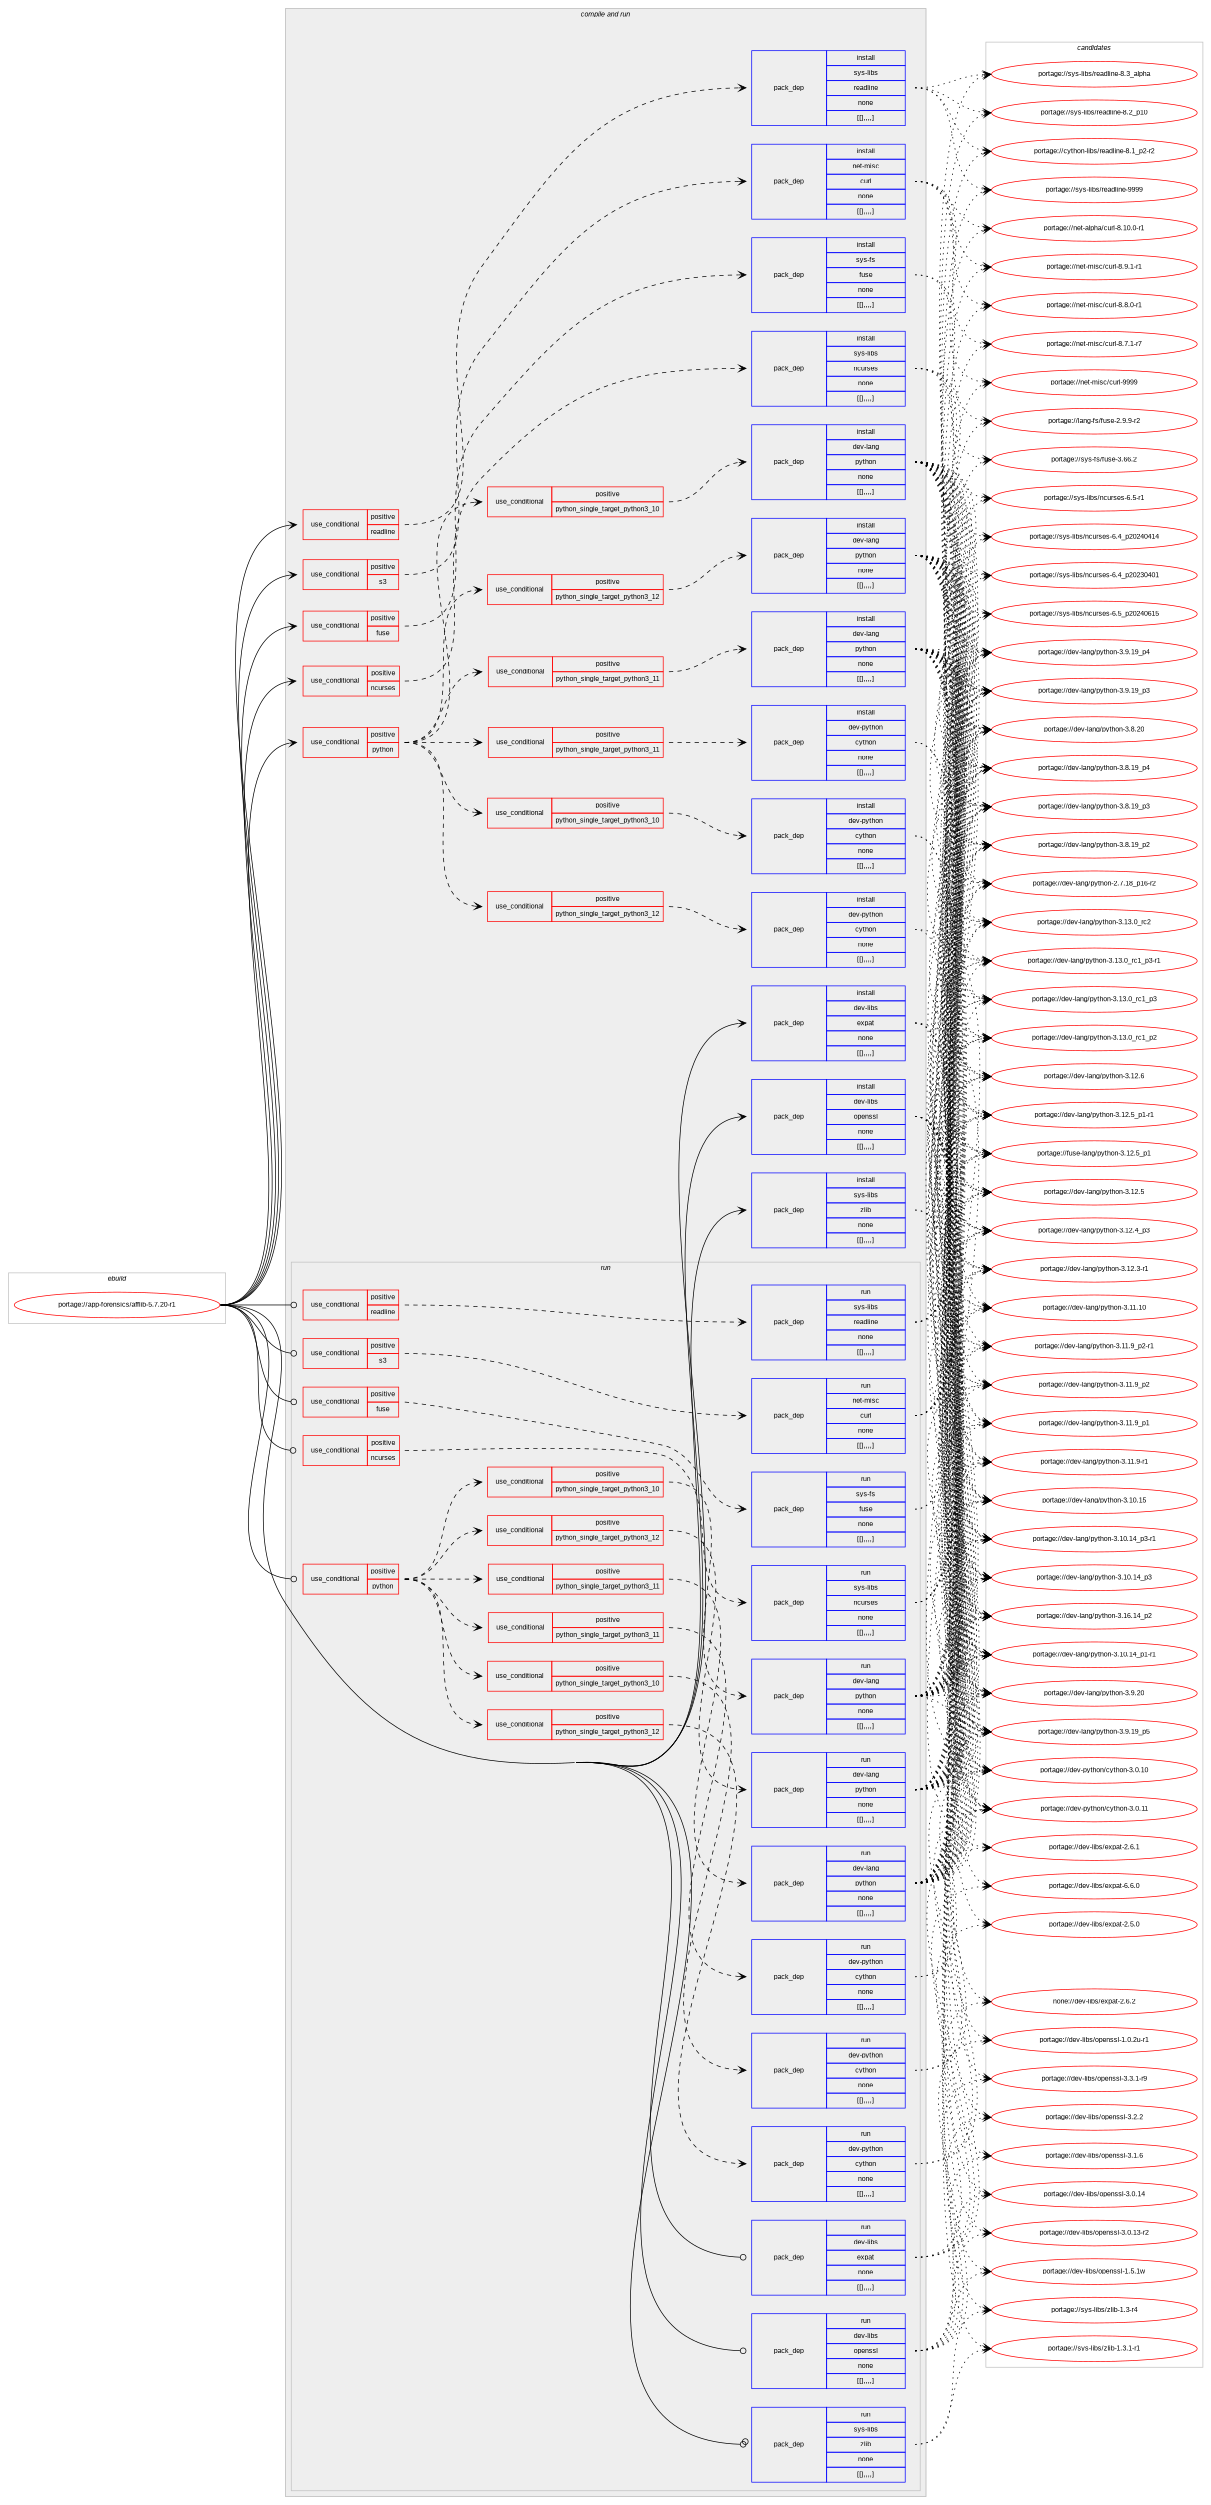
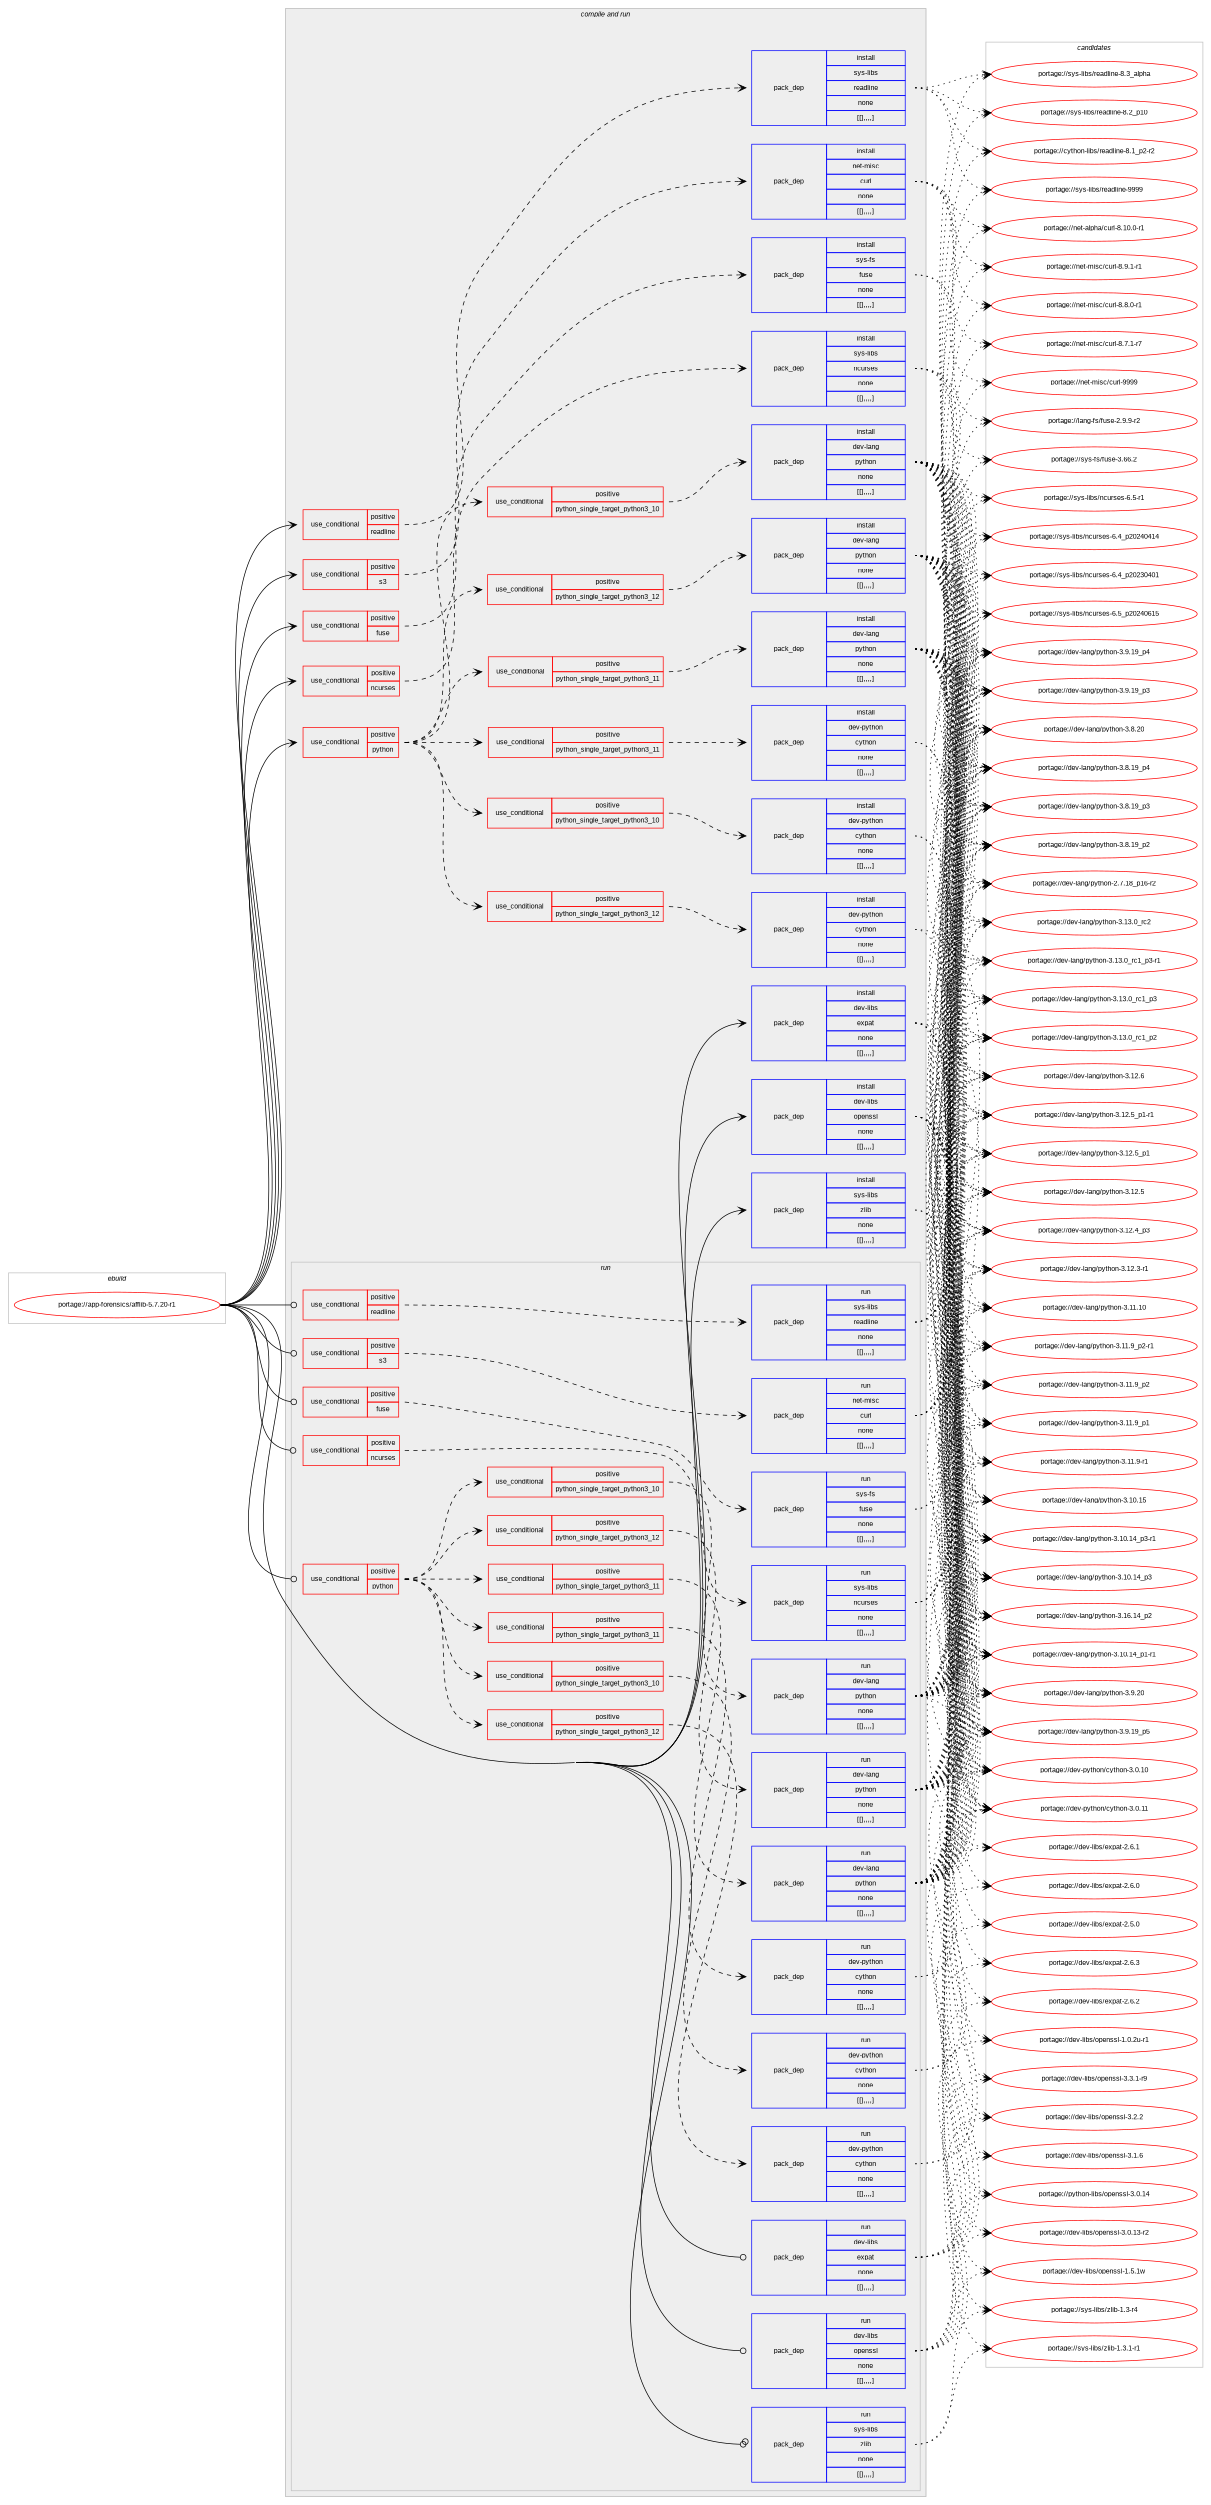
node "portage://fuse-lang/python-3.12.5_p1": label "portage://fuse-lang/python-3.12.5_p1" -> "portage://dev-lang/python-3.12.5_p1"
node "portage://dev-libs/expat-6.6.0": label "portage://dev-libs/expat-6.6.0" -> "portage://dev-libs/expat-2.6.0"
node "portage://dev-libs/expat-2.6.3": added
node "none://dev-libs/expat-2.6.2": label "none://dev-libs/expat-2.6.2" -> "portage://dev-libs/expat-2.6.2"
node "portage://dev-libs/openssl-3.0.14": label "portage://dev-libs/openssl-3.0.14" -> "portage://python-libs/openssl-3.0.14"
